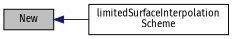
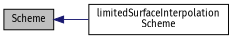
node "New": label "New" -> "Scheme"
